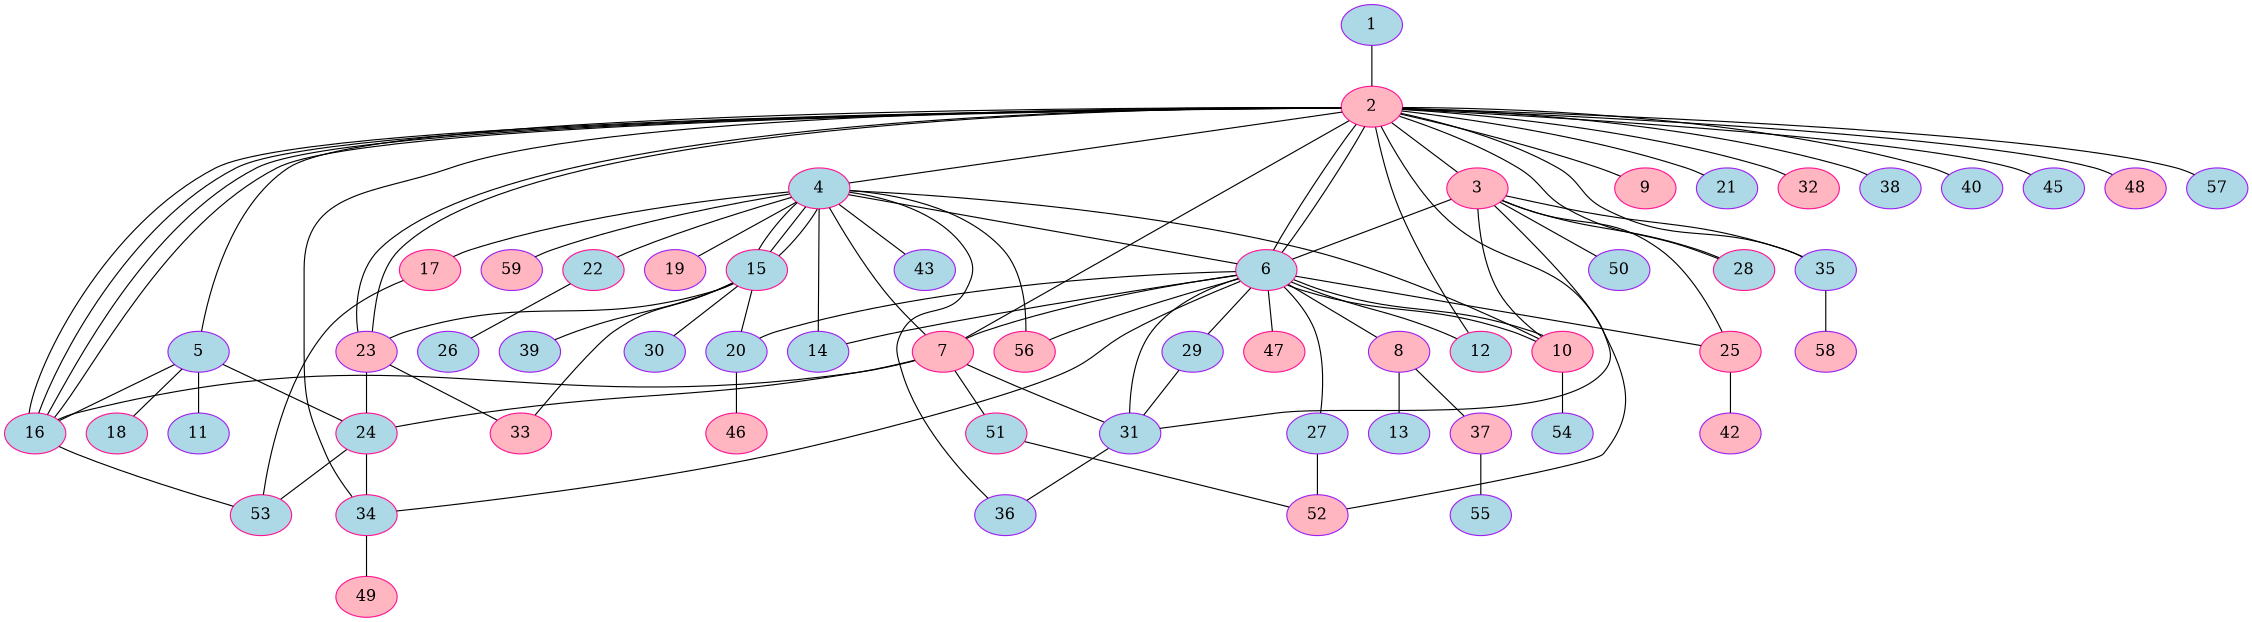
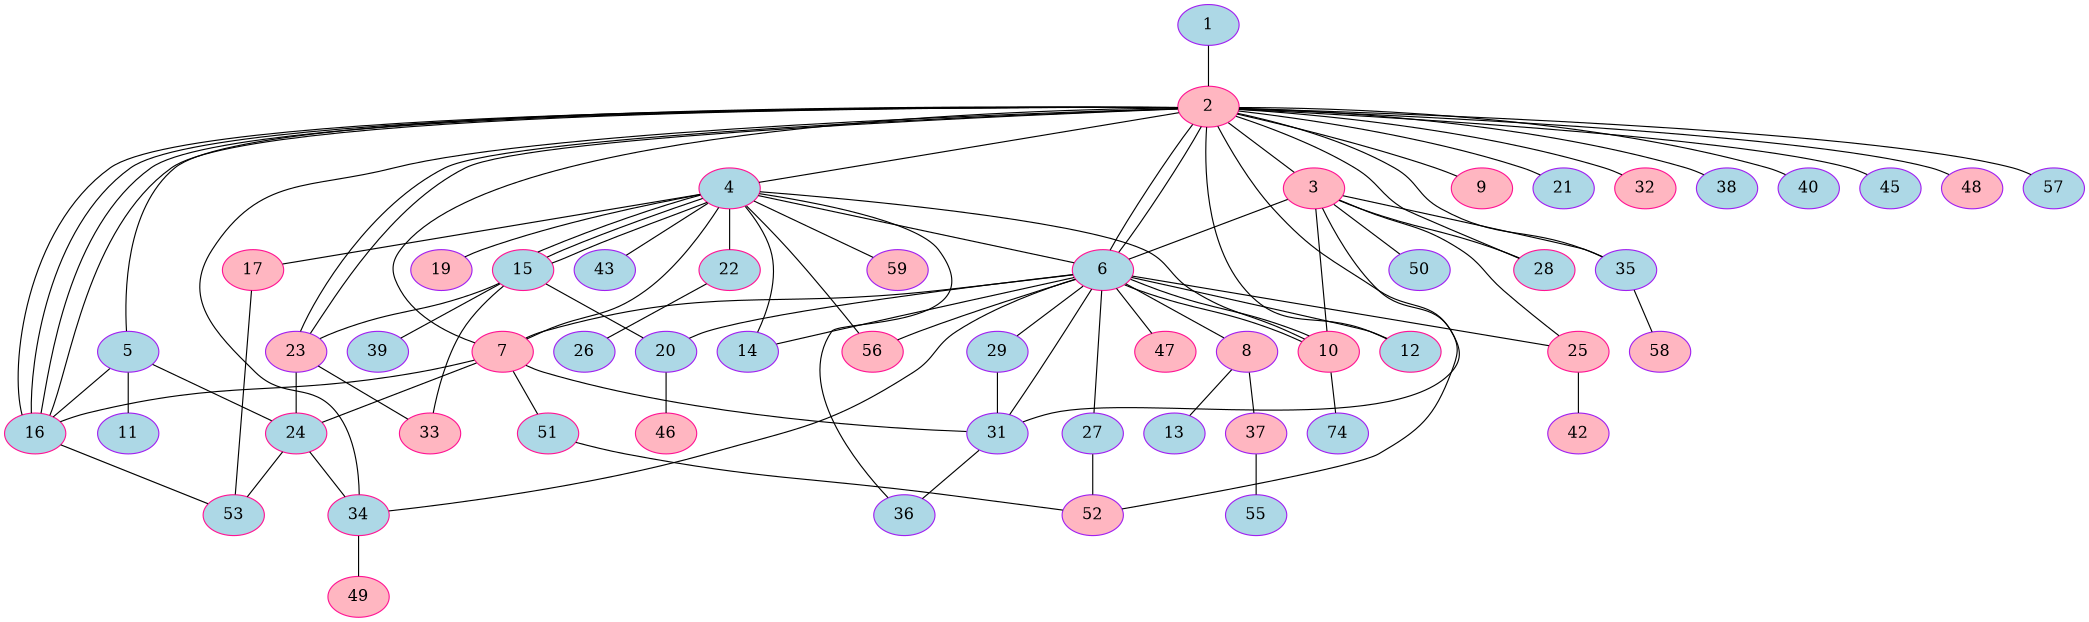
node "30": removed
node "18": removed
node "54": label "54" -> "74"
